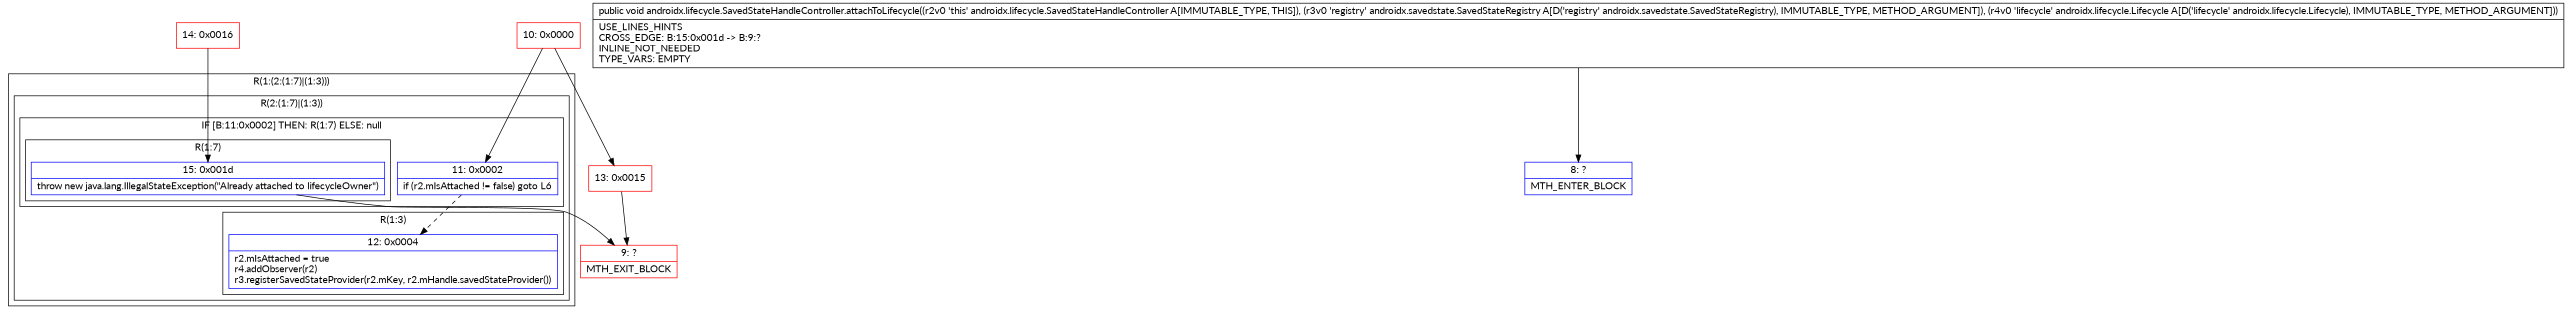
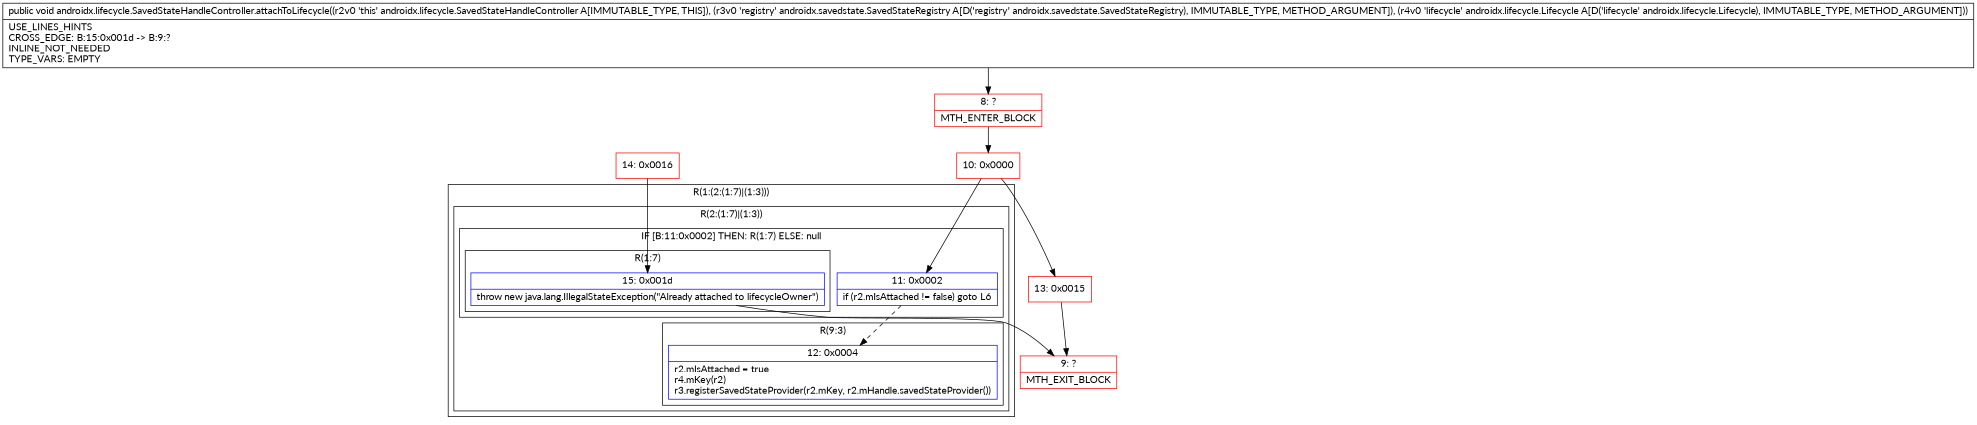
edge "8: ?" -> "10: 0x0000": added
node "8: ?": color blue -> red
cluster "R(1:3)": label "R(1:3)" -> "R(9:3)"
node "12: 0x0004": text "r4.addObserver(r2)" -> "r4.mKey(r2)"
